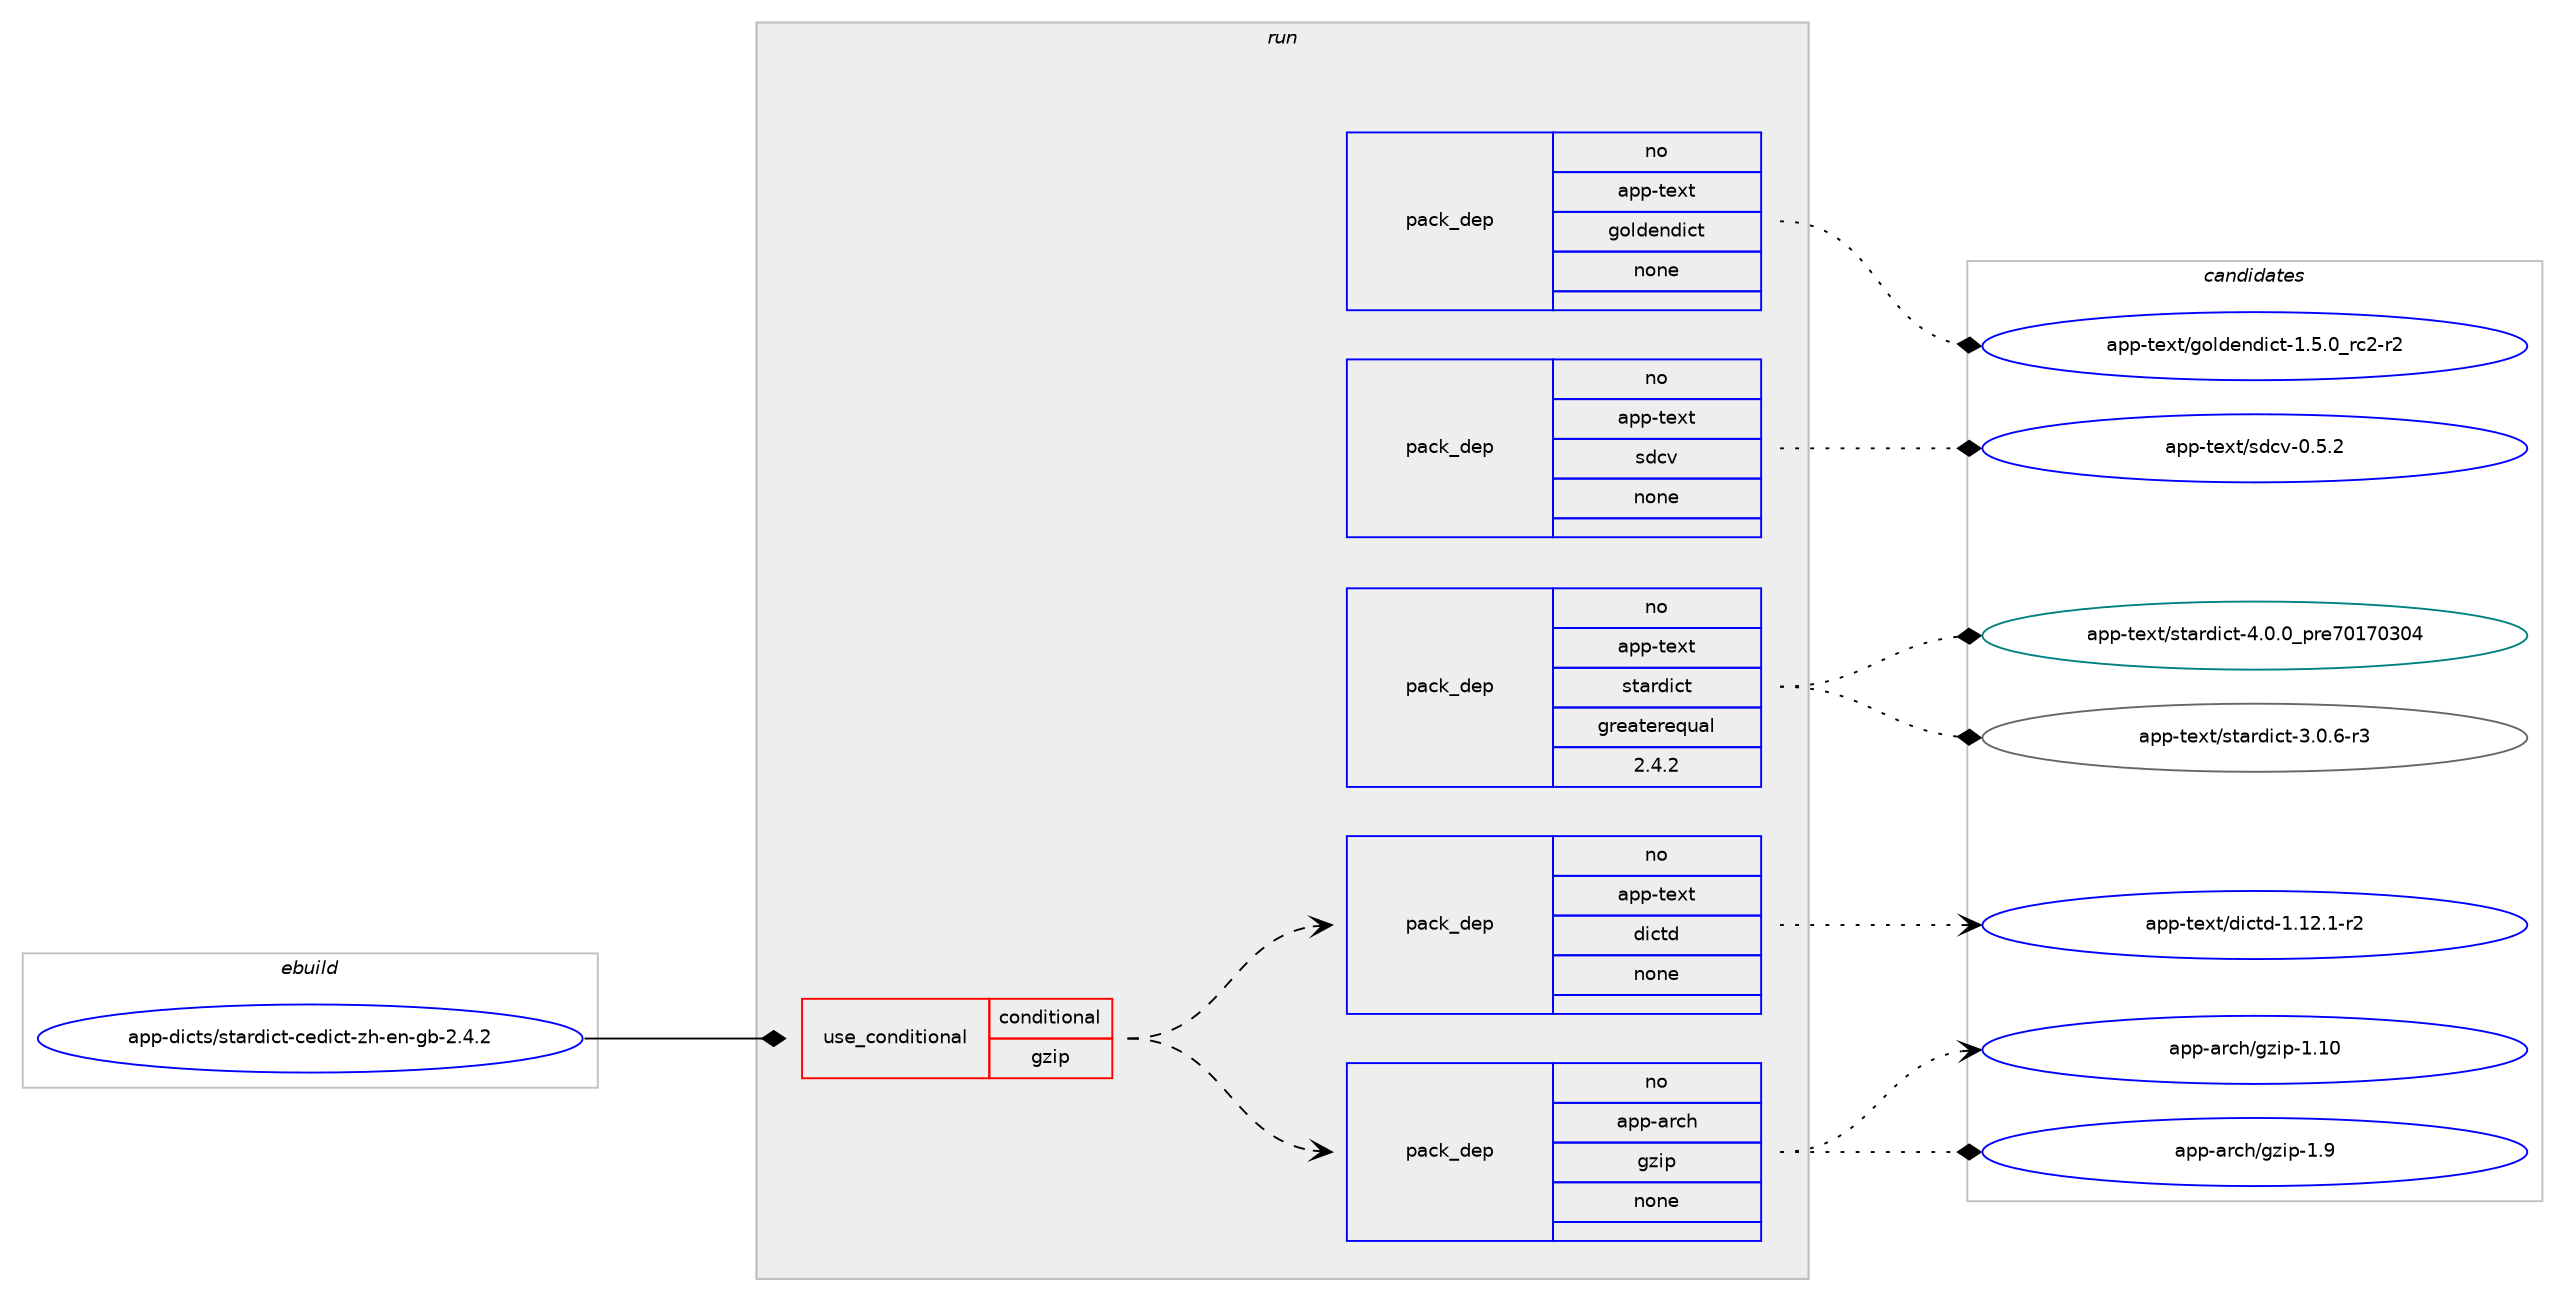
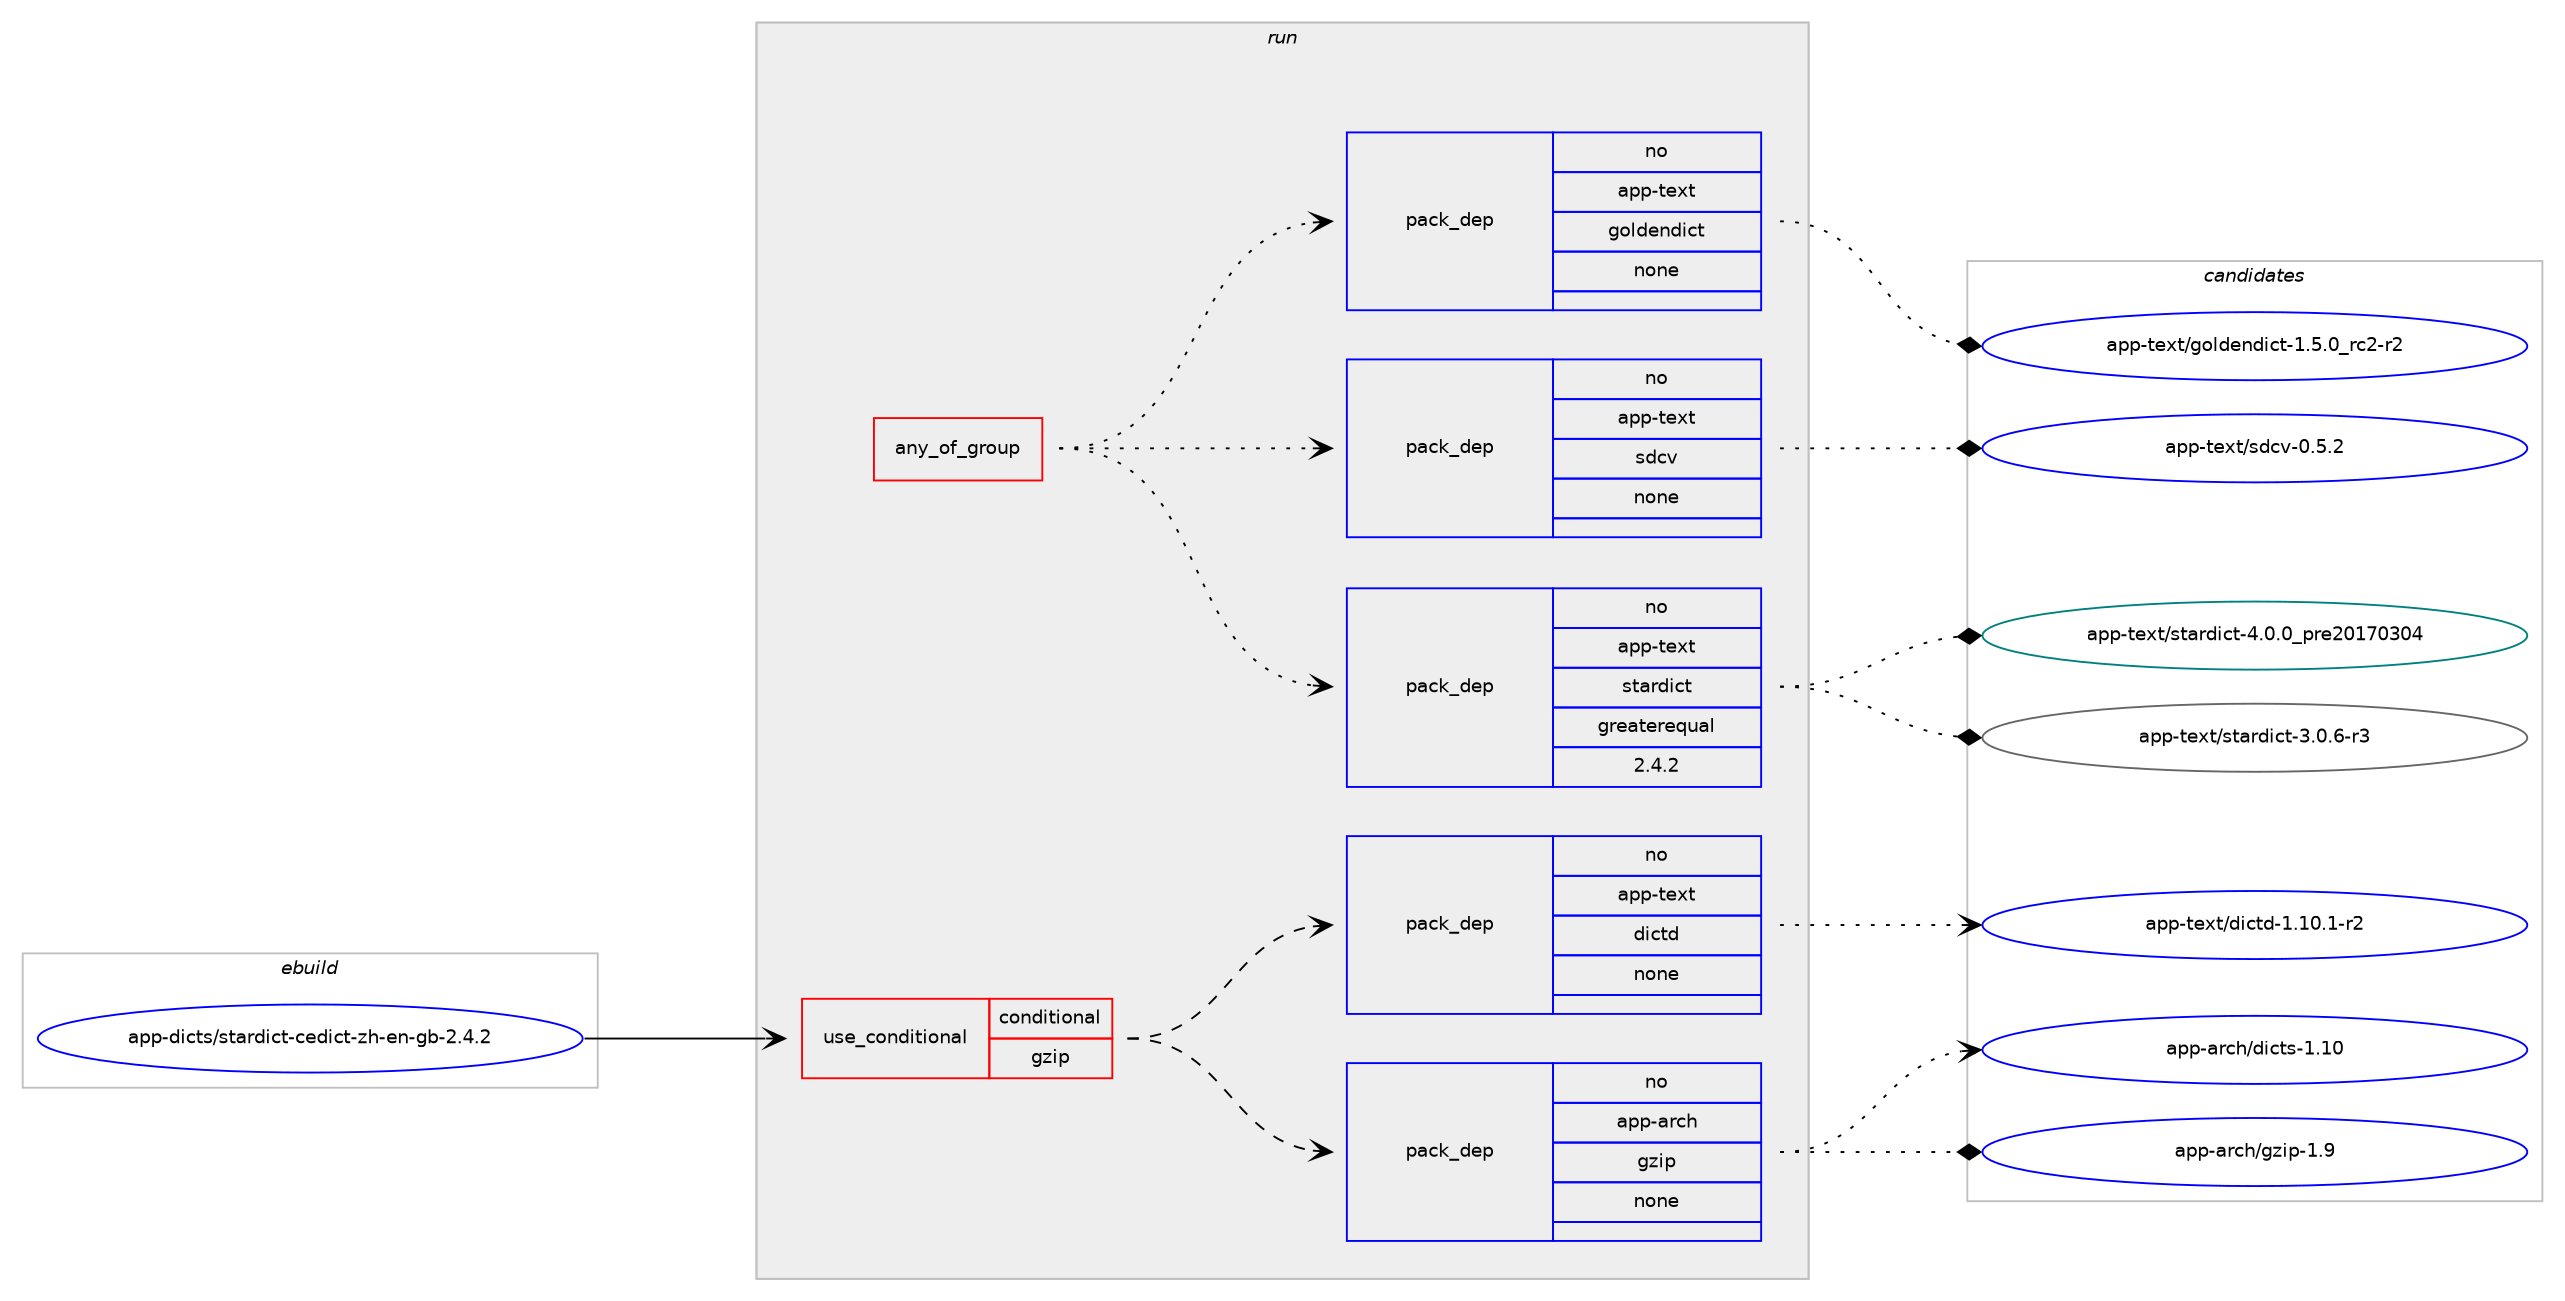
node "any_of_group": added
node "app-text/stardict-4.0.0_pre70170304": label "app-text/stardict-4.0.0_pre70170304" -> "app-text/stardict-4.0.0_pre20170304"
node "app-text/dictd-1.12.1-r2": label "app-text/dictd-1.12.1-r2" -> "app-text/dictd-1.10.1-r2"
edge "app-dicts/stardict-cedict-zh-en-gb-2.4.2" -> "use_conditional": arrowhead diamond -> vee
node "app-arch/gzip-1.10": label "app-arch/gzip-1.10" -> "app-arch/dicts-1.10"
